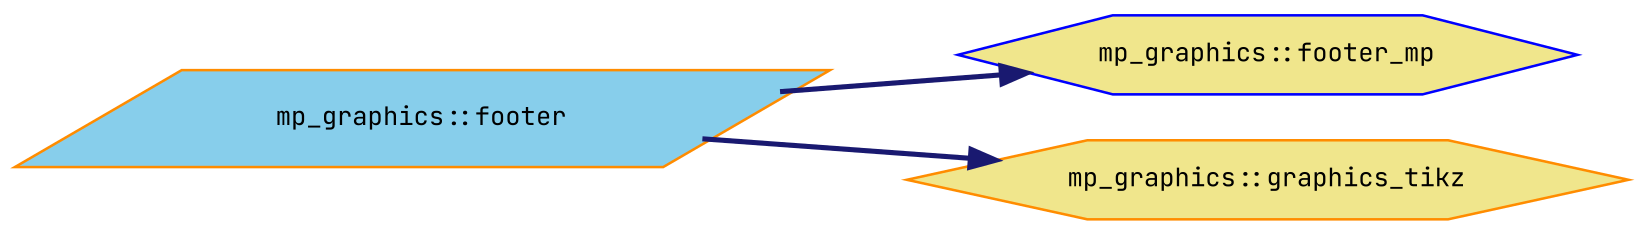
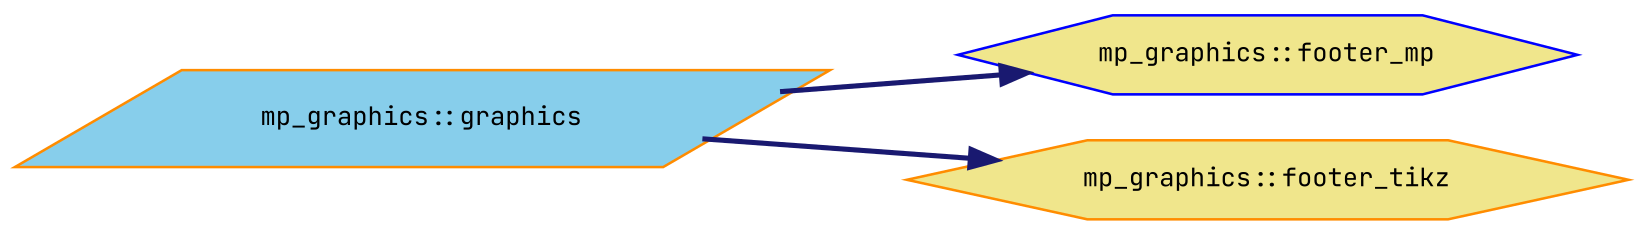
node "mp_graphics::footer": label "mp_graphics::footer" -> "mp_graphics::graphics"
node "mp_graphics::graphics_tikz": label "mp_graphics::graphics_tikz" -> "mp_graphics::footer_tikz"
